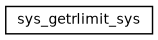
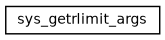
node "sys_getrlimit_sys": label "sys_getrlimit_sys" -> "sys_getrlimit_args"
